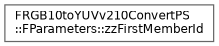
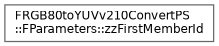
node "FRGB10toYUVv210ConvertPS ::FParameters::zzFirstMemberId": label "FRGB10toYUVv210ConvertPS ::FParameters::zzFirstMemberId" -> "FRGB80toYUVv210ConvertPS ::FParameters::zzFirstMemberId"
